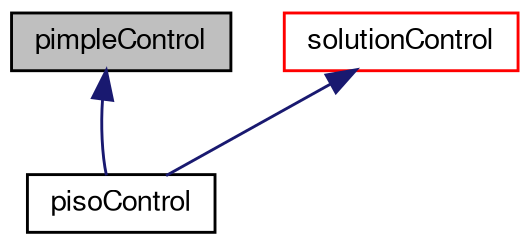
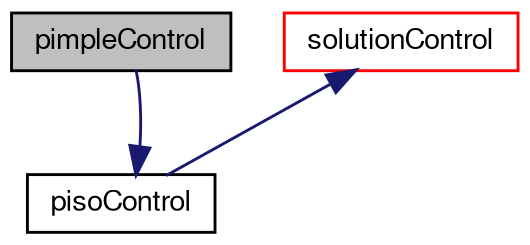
edge "pisoControl" -> "pimpleControl": reversed
